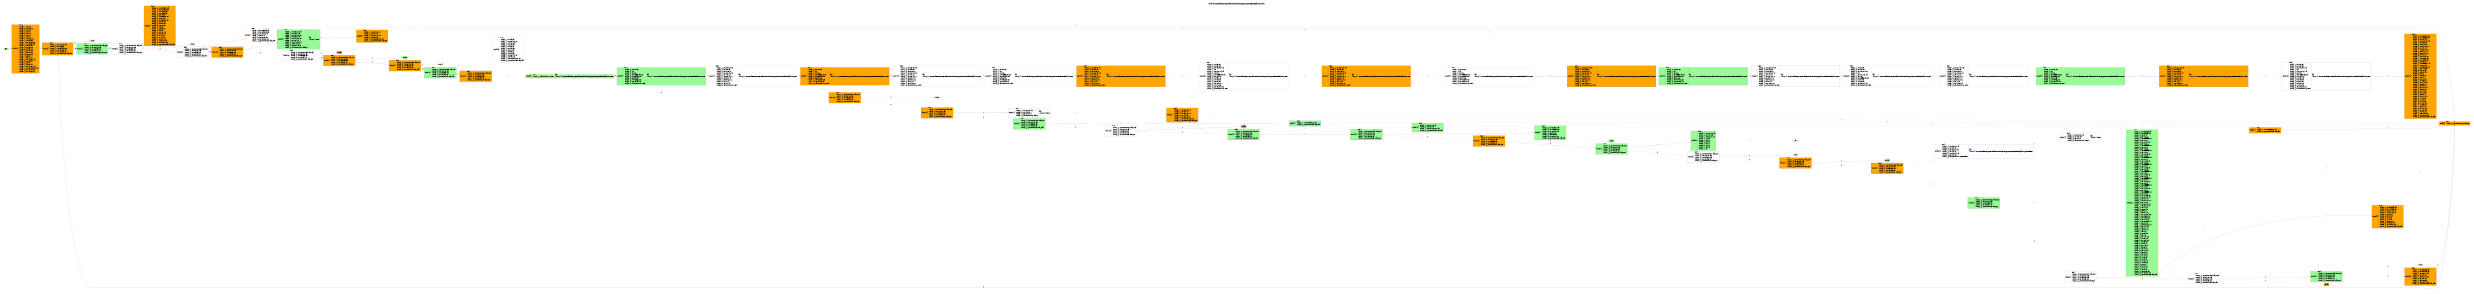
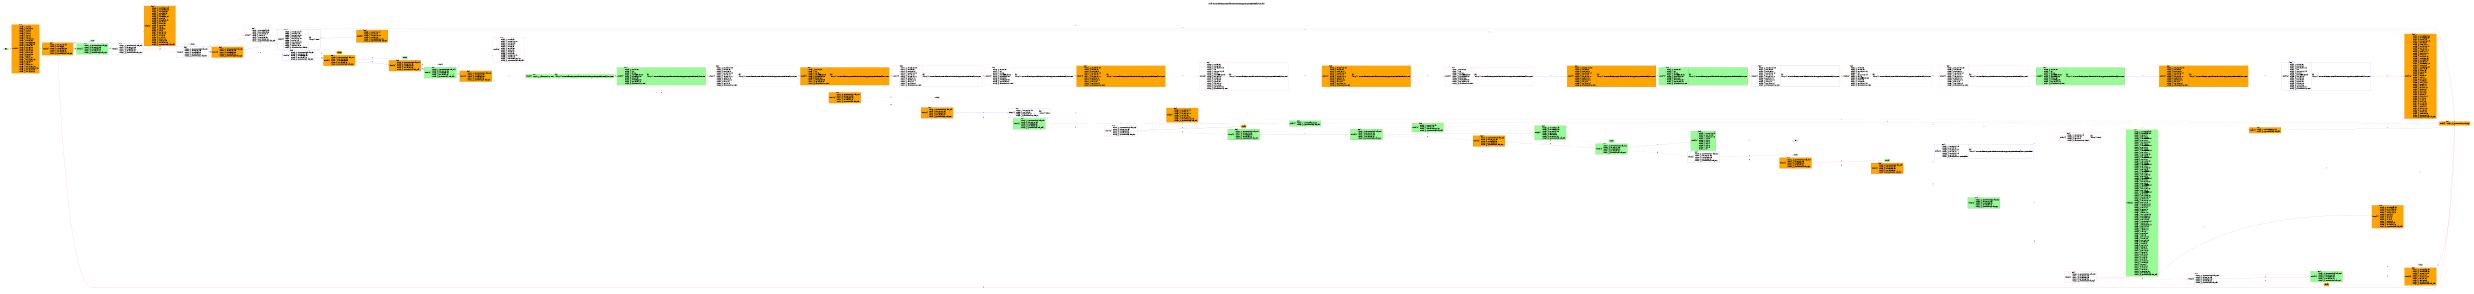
node "0x4025ce [48]": fillcolor palegreen -> white
